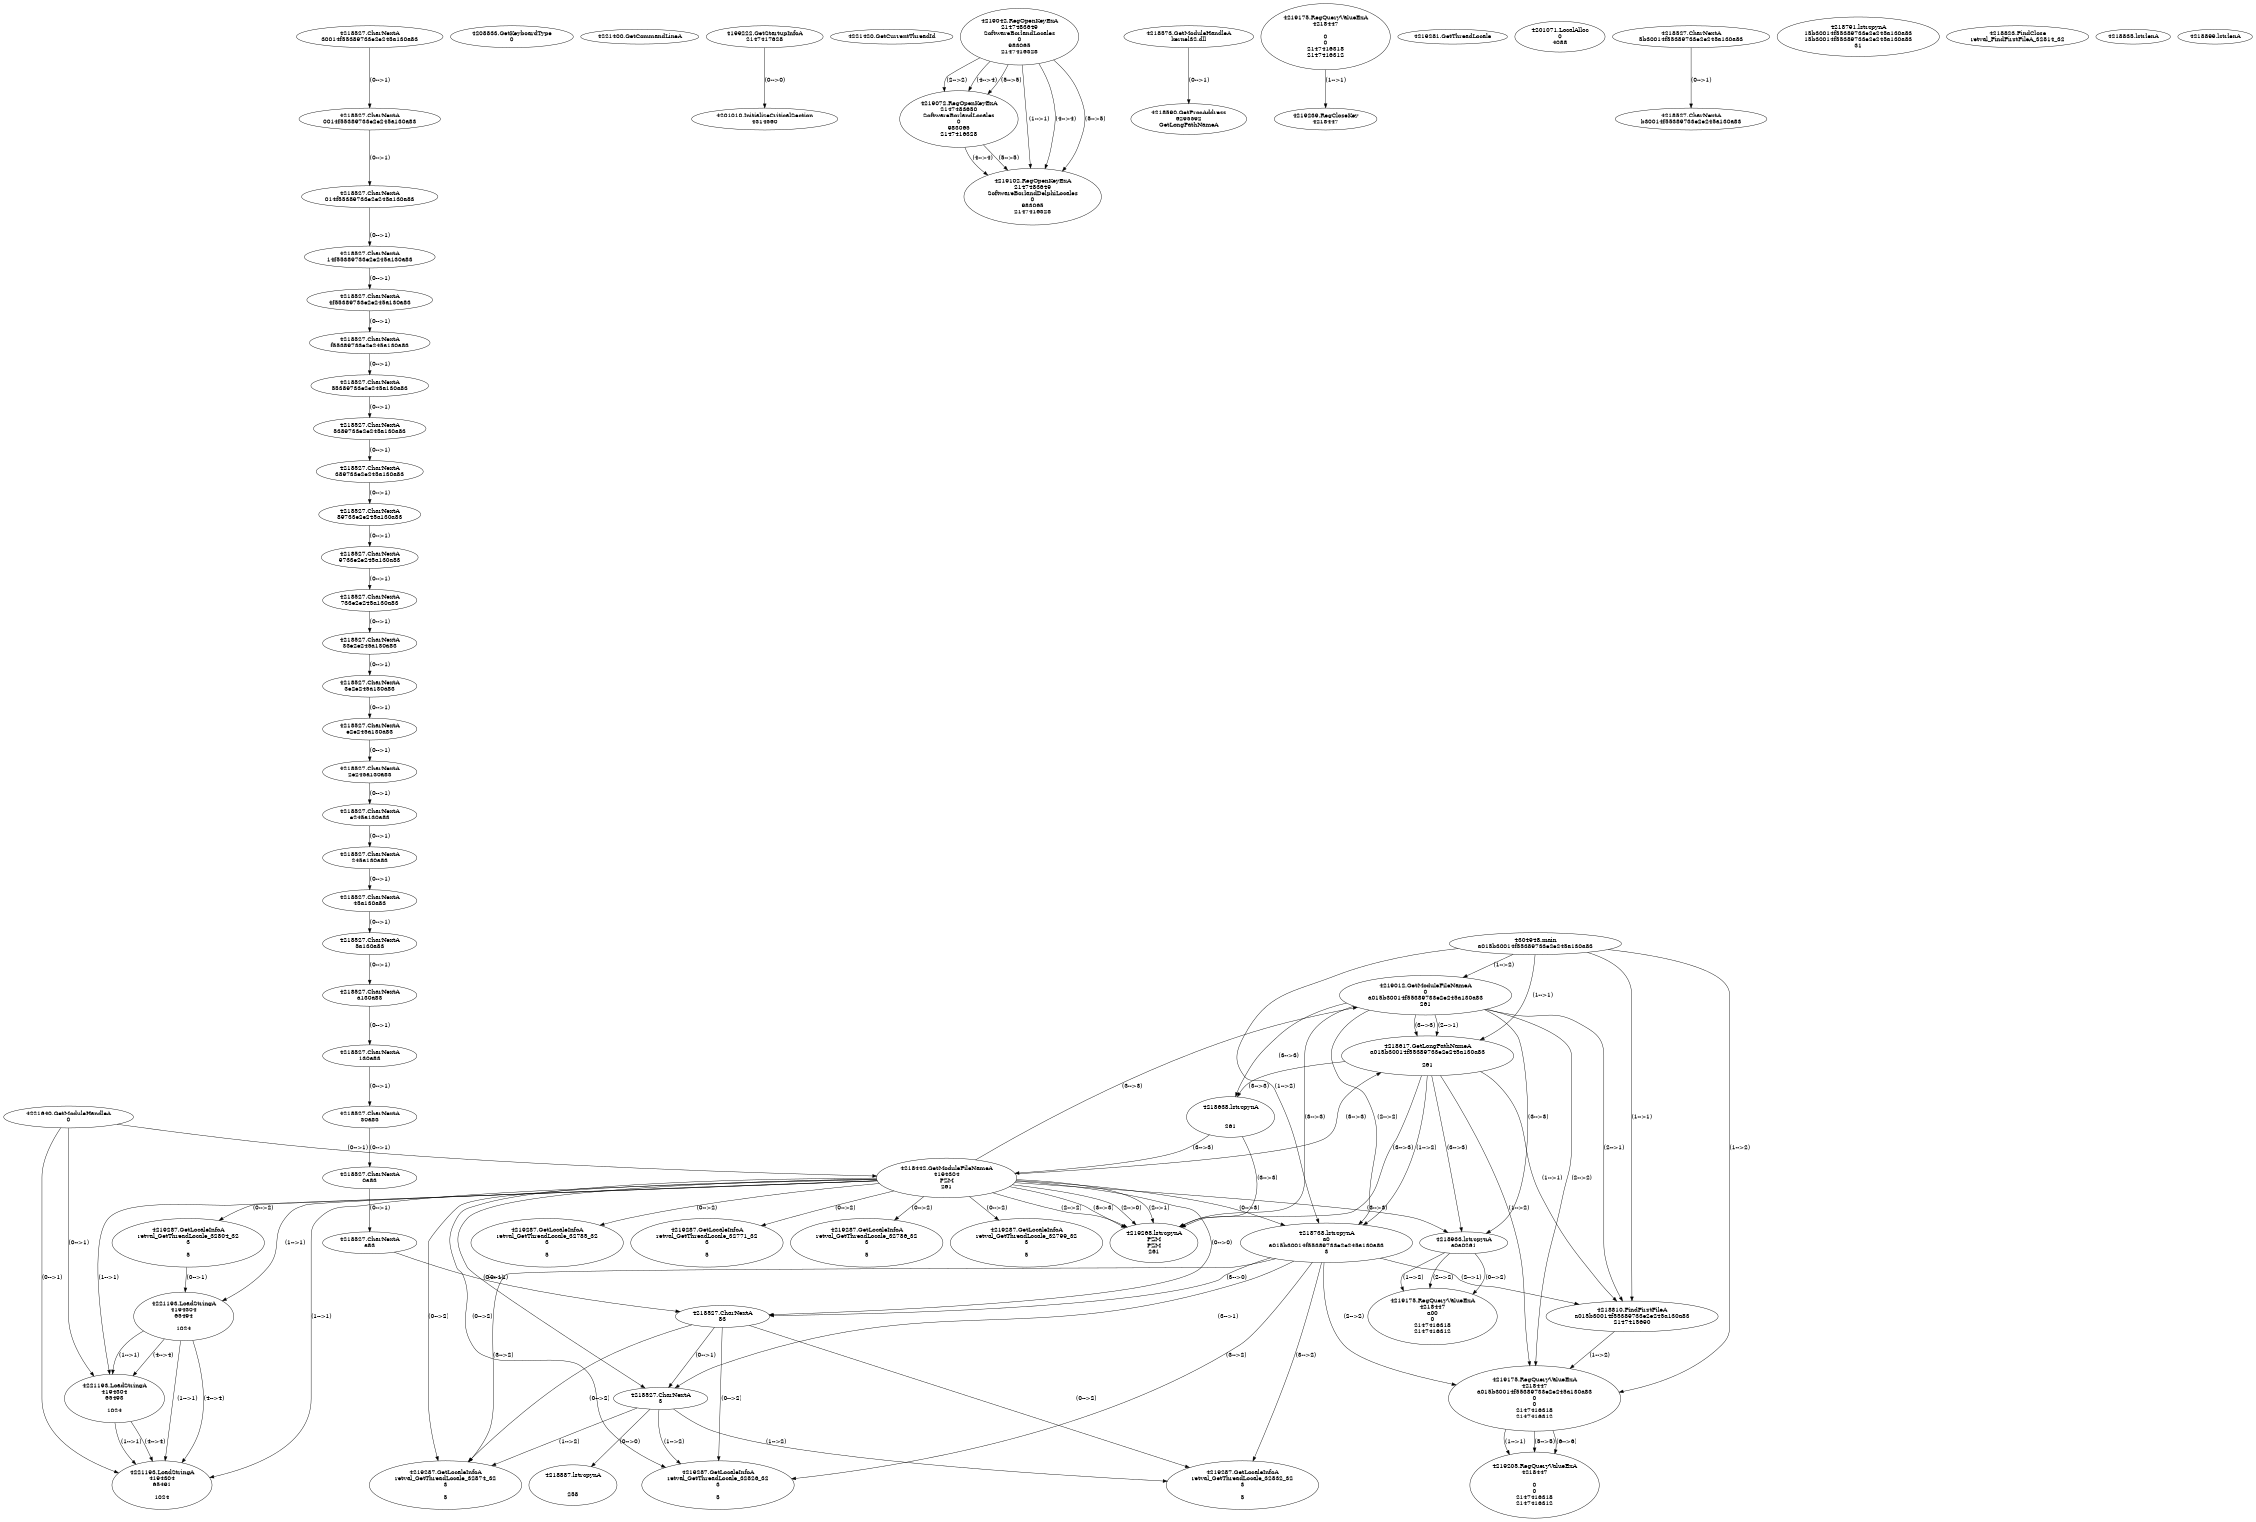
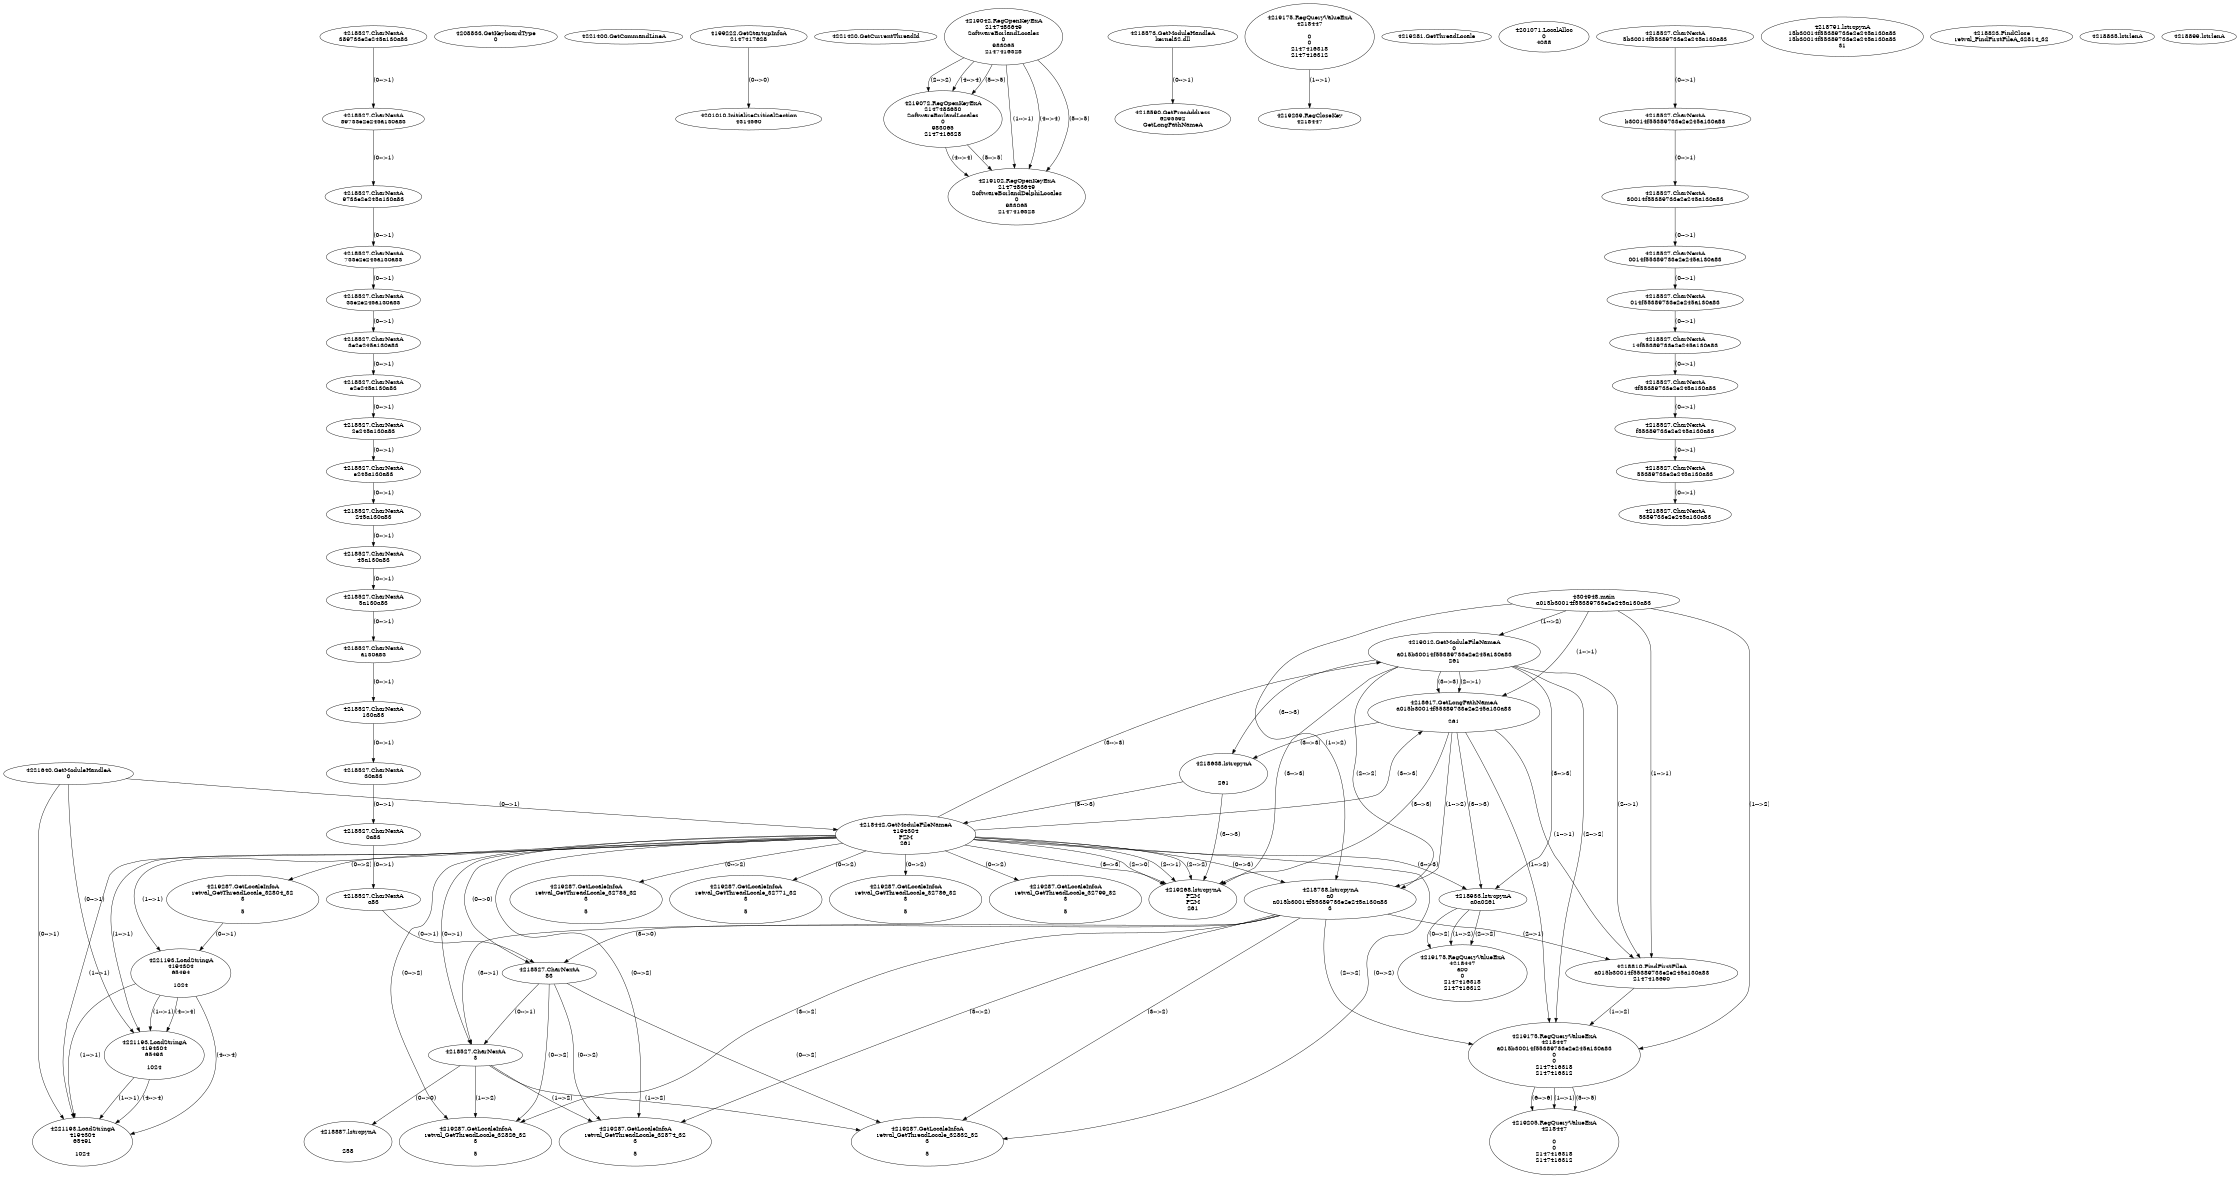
edge "4218527.CharNextA b30014f55389733e2e245a130a83" -> "4218527.CharNextA 30014f55389733e2e245a130a83": added, label "(0-->1)"
edge "4218527.CharNextA 5389733e2e245a130a83" -> "4218527.CharNextA 389733e2e245a130a83": removed, label "(0-->1)"
edge "4218442.GetModuleFileNameA 4194304 PZM 261" -> "4219287.GetLocaleInfoA retval_GetThreadLocale_32832_32 3 5": added, label "(0-->2)"
